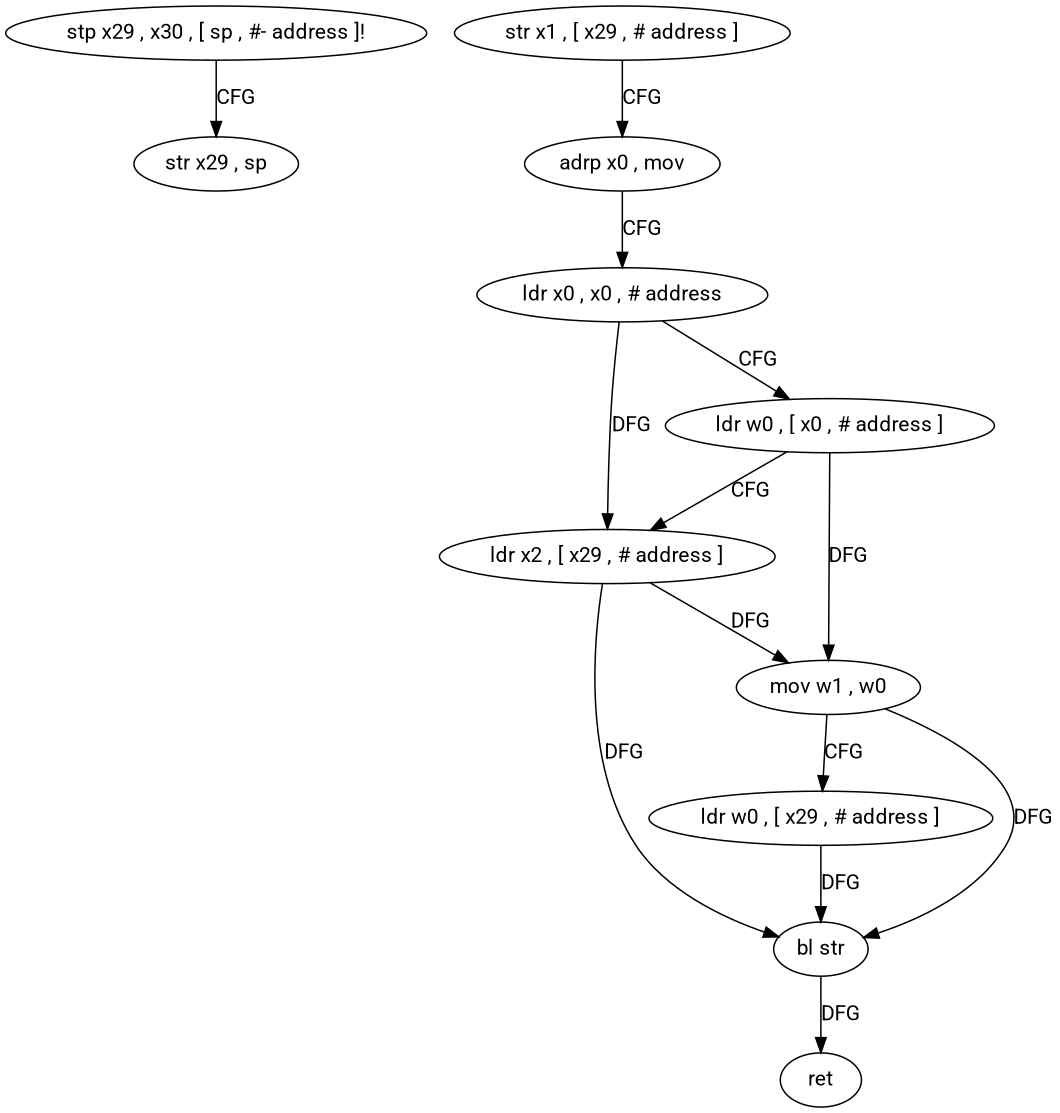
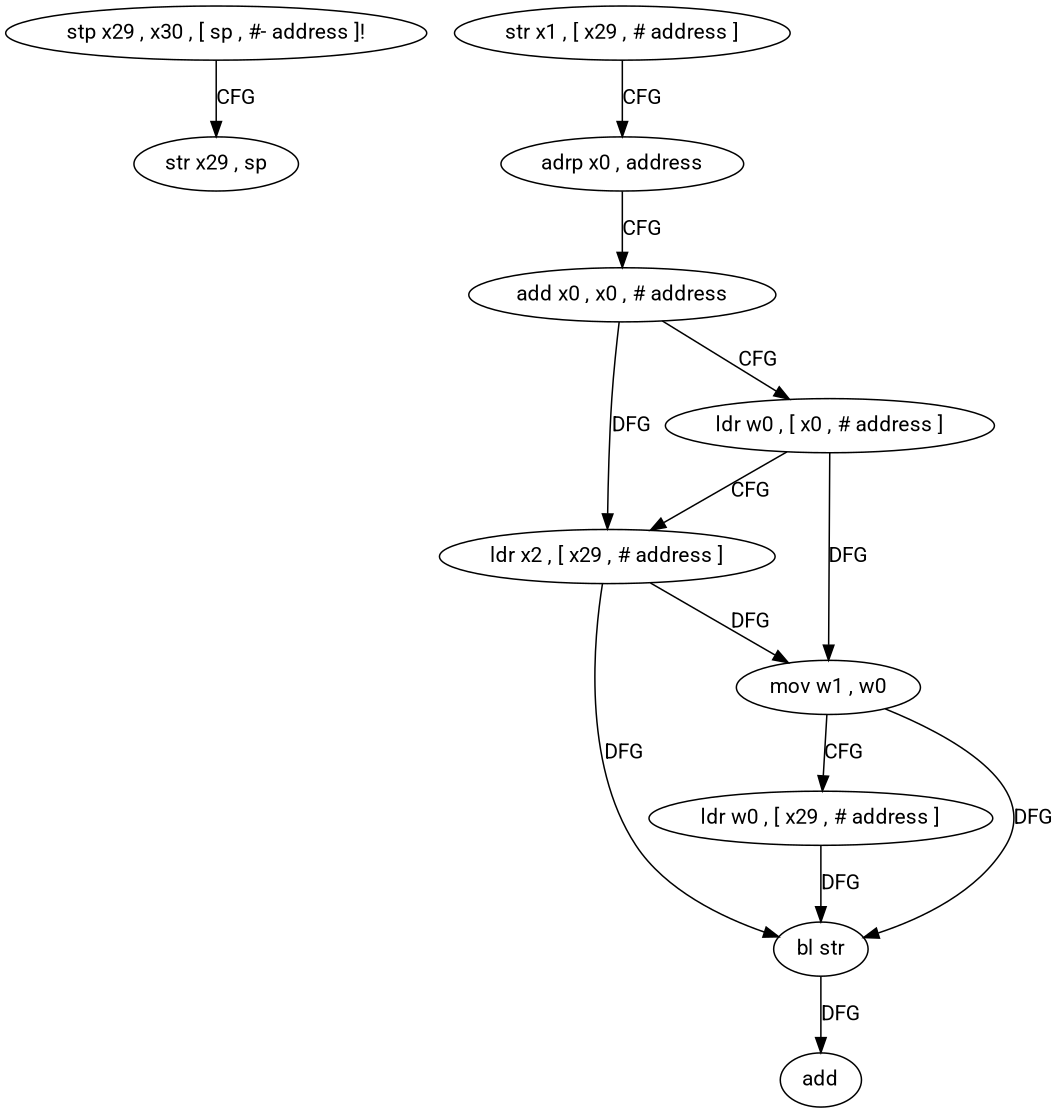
node "adrp x0 , mov": label "adrp x0 , mov" -> "adrp x0 , address"
node "ldr x0 , x0 , # address": label "ldr x0 , x0 , # address" -> "add x0 , x0 , # address"
node "ret": label "ret" -> "add"
